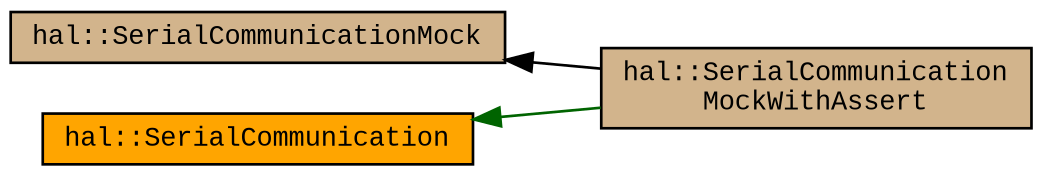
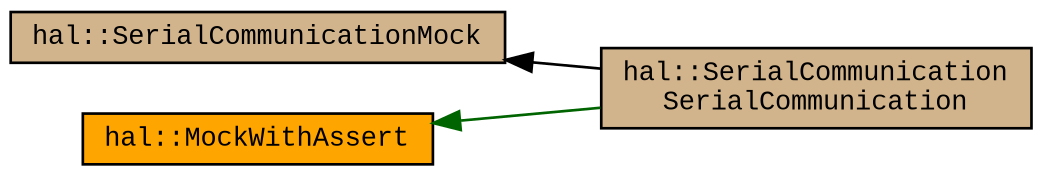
node "hal::SerialCommunication MockWithAssert": label "hal::SerialCommunication MockWithAssert" -> "hal::SerialCommunication SerialCommunication"
node "hal::SerialCommunication": label "hal::SerialCommunication" -> "hal::MockWithAssert"
